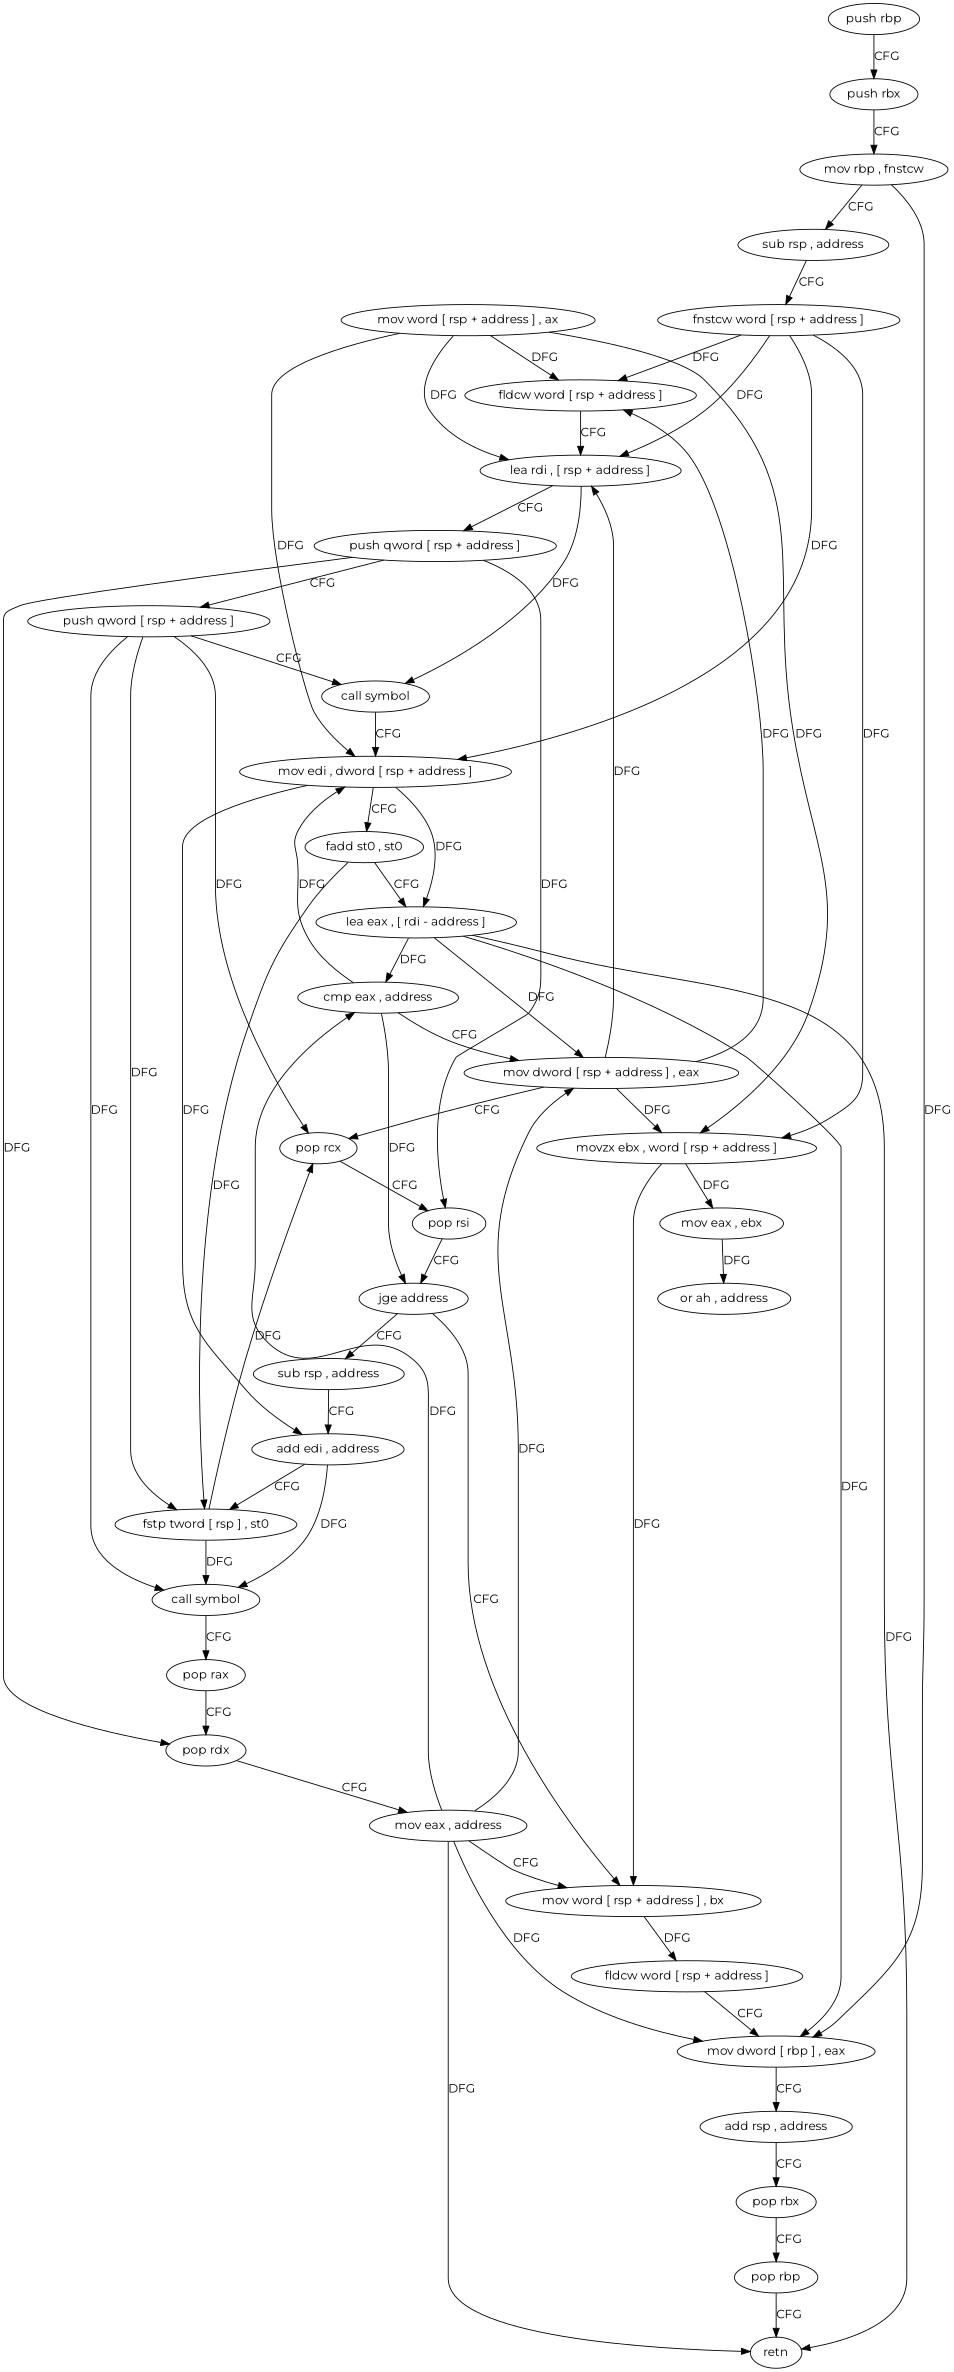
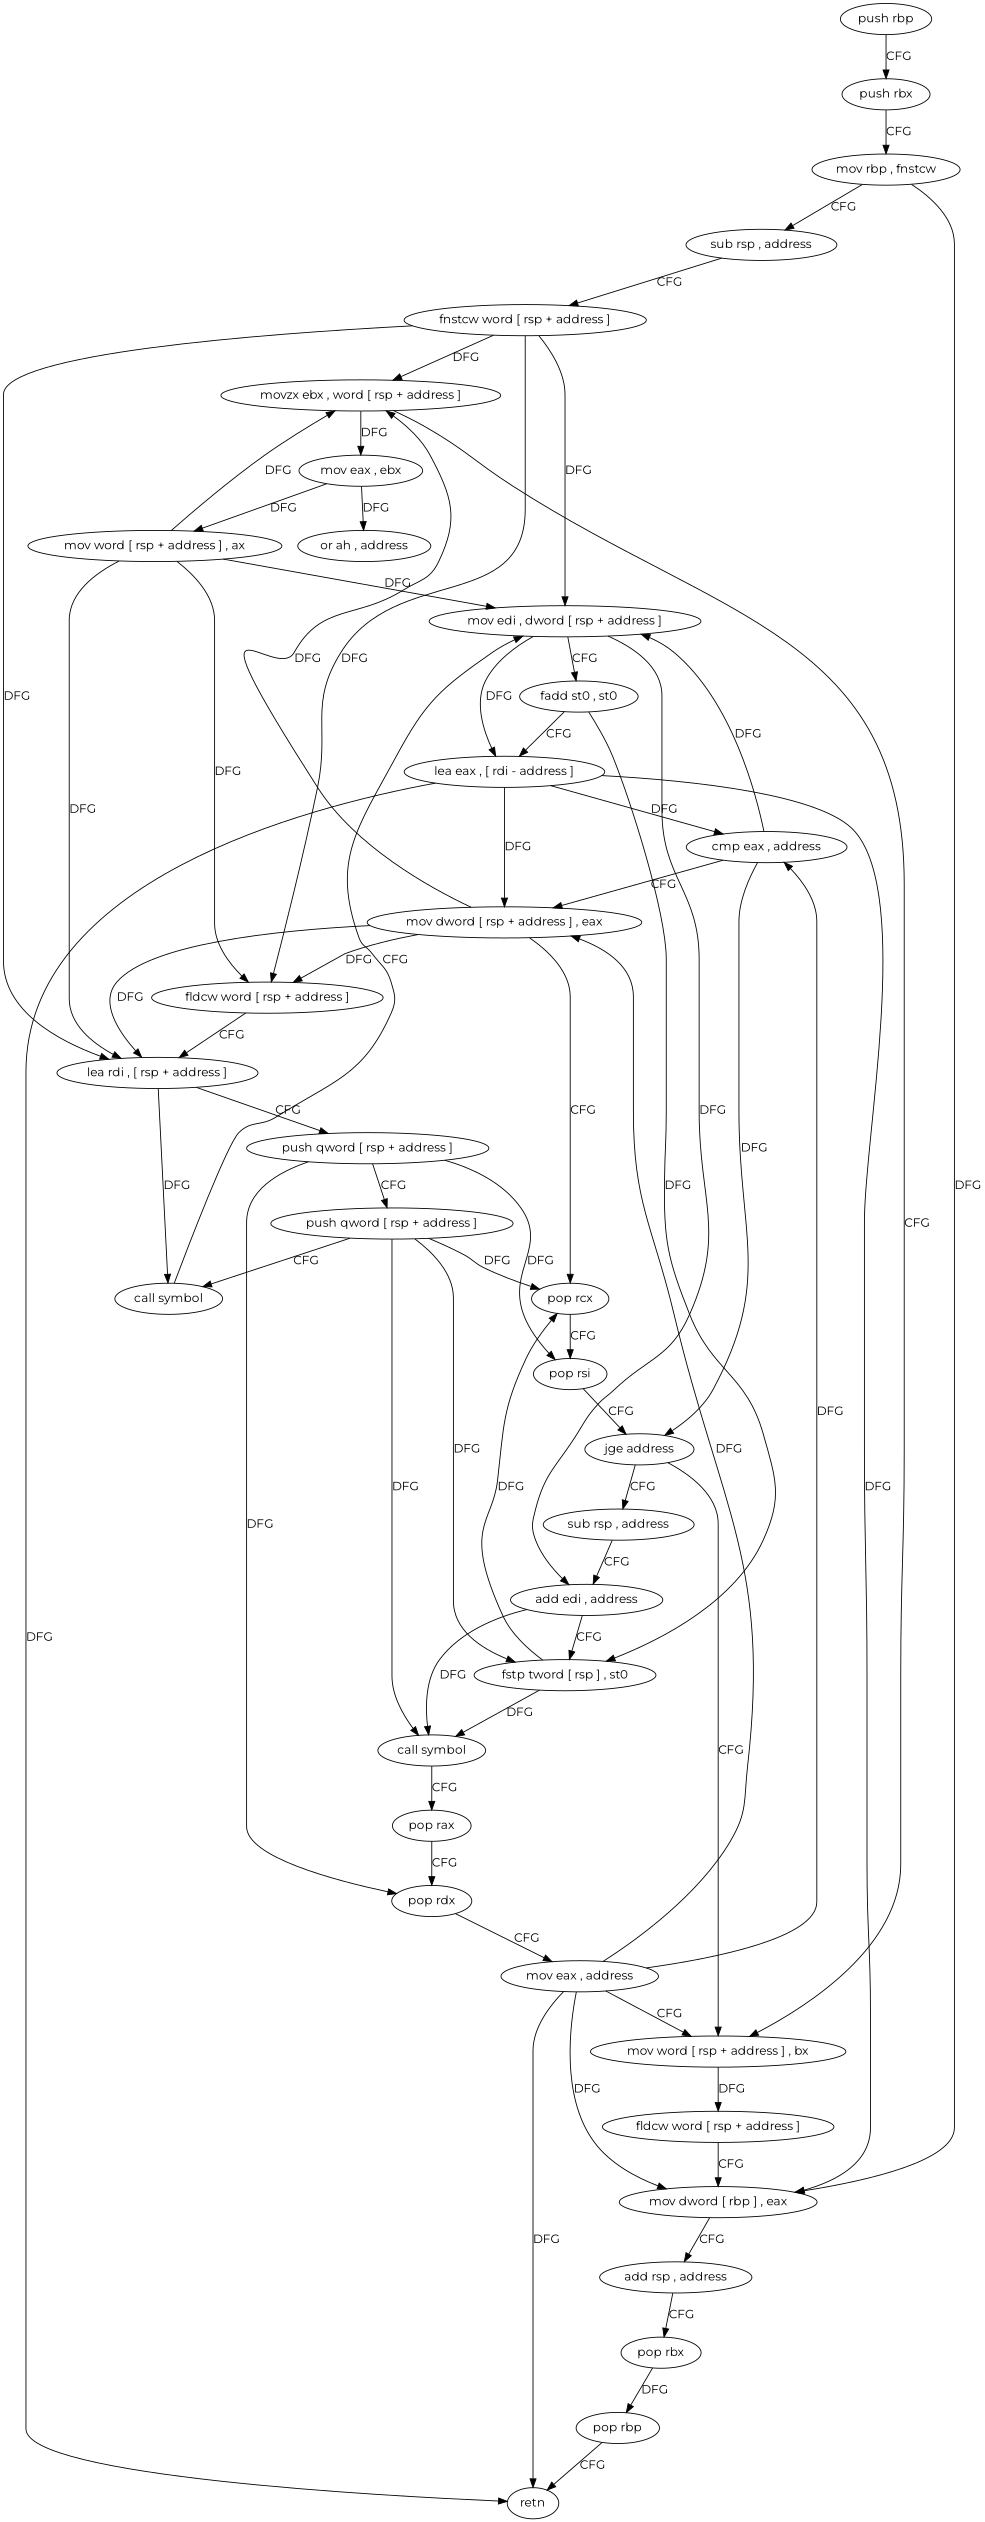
edge "mov eax , ebx" -> "mov word [ rsp + address ] , ax": added, label "DFG"
edge "movzx ebx , word [ rsp + address ]" -> "mov word [ rsp + address ] , bx": label "DFG" -> "CFG"
edge "pop rbx" -> "pop rbp": label "CFG" -> "DFG"
